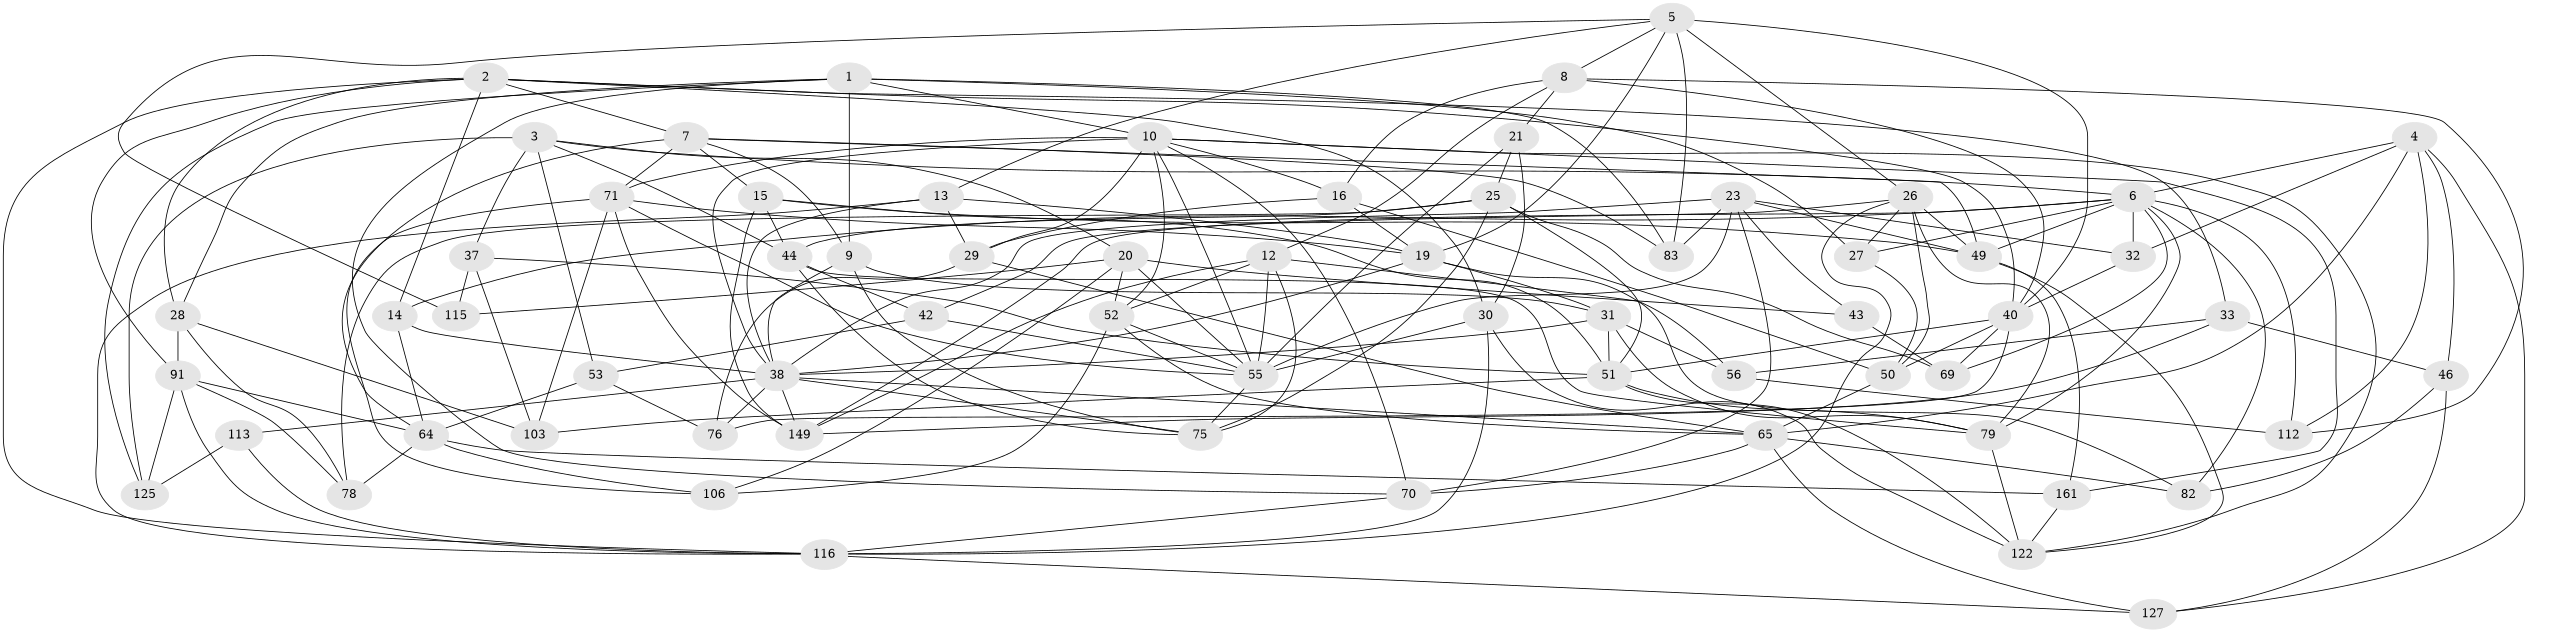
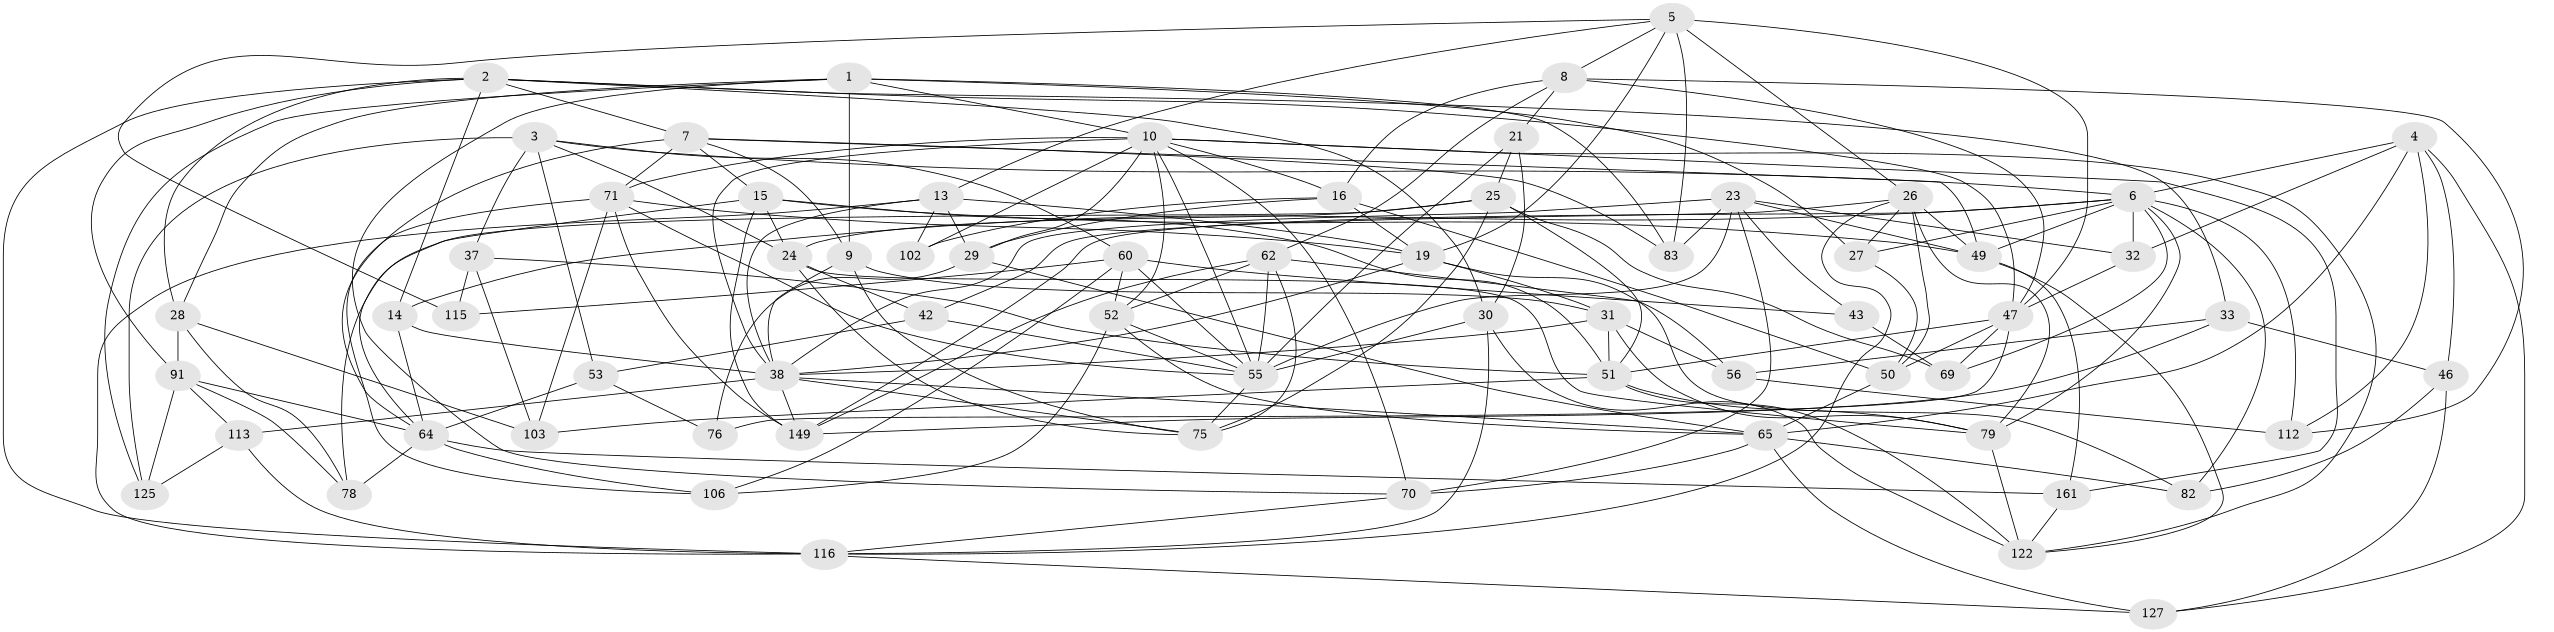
edge "15" -- "64": added
node "44": label "44" -> "24"
node "102": added
node "20": label "20" -> "60"
node "12": label "12" -> "62"
node "40": label "40" -> "47"
edge "38" -- "76": removed
edge "91" -- "116": now "91" -- "113"
